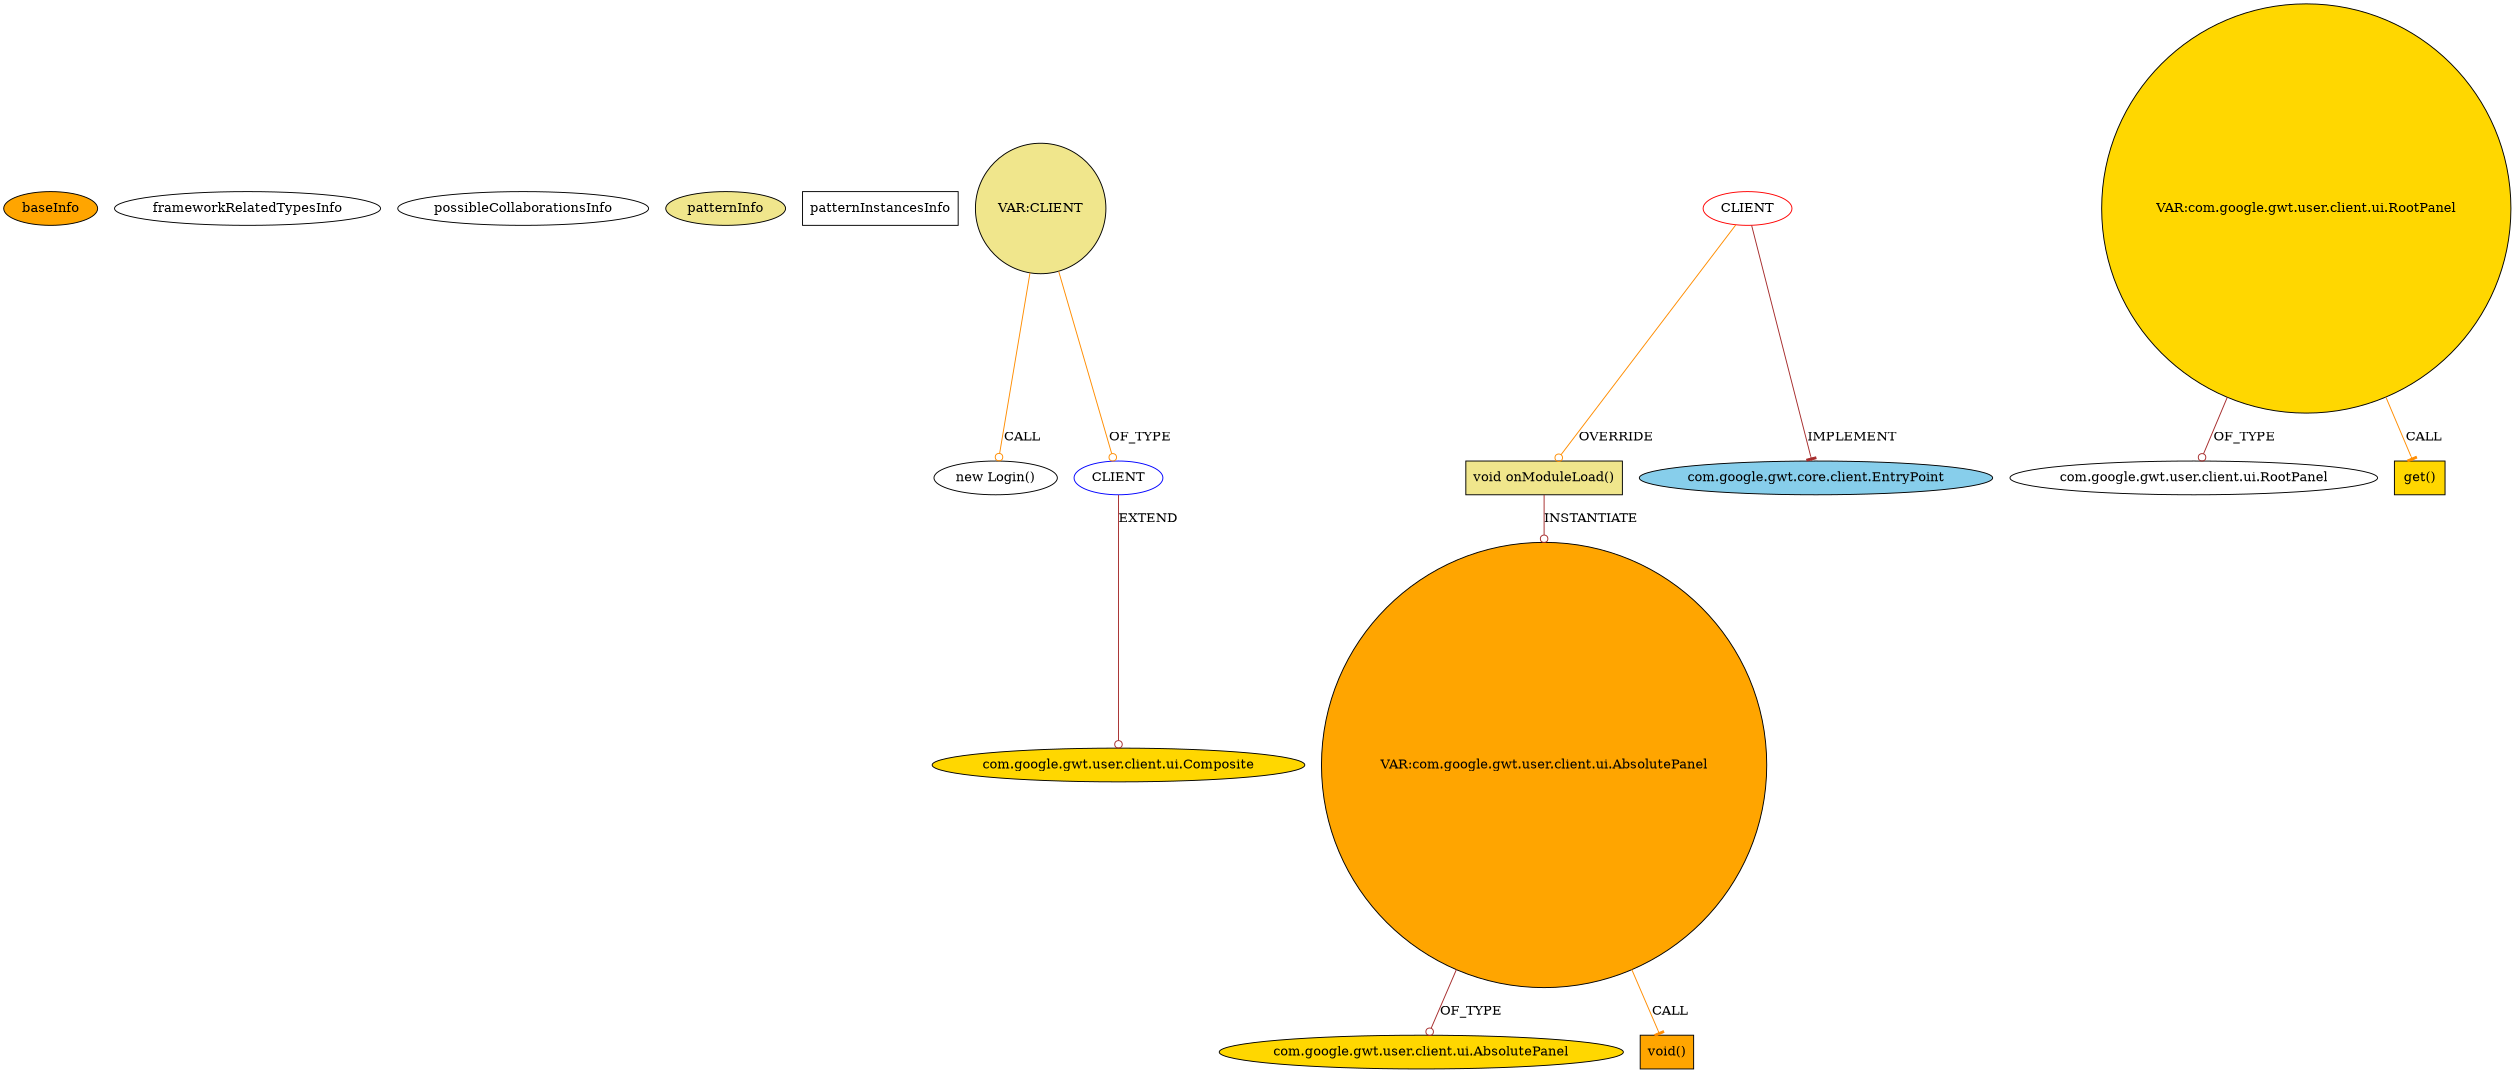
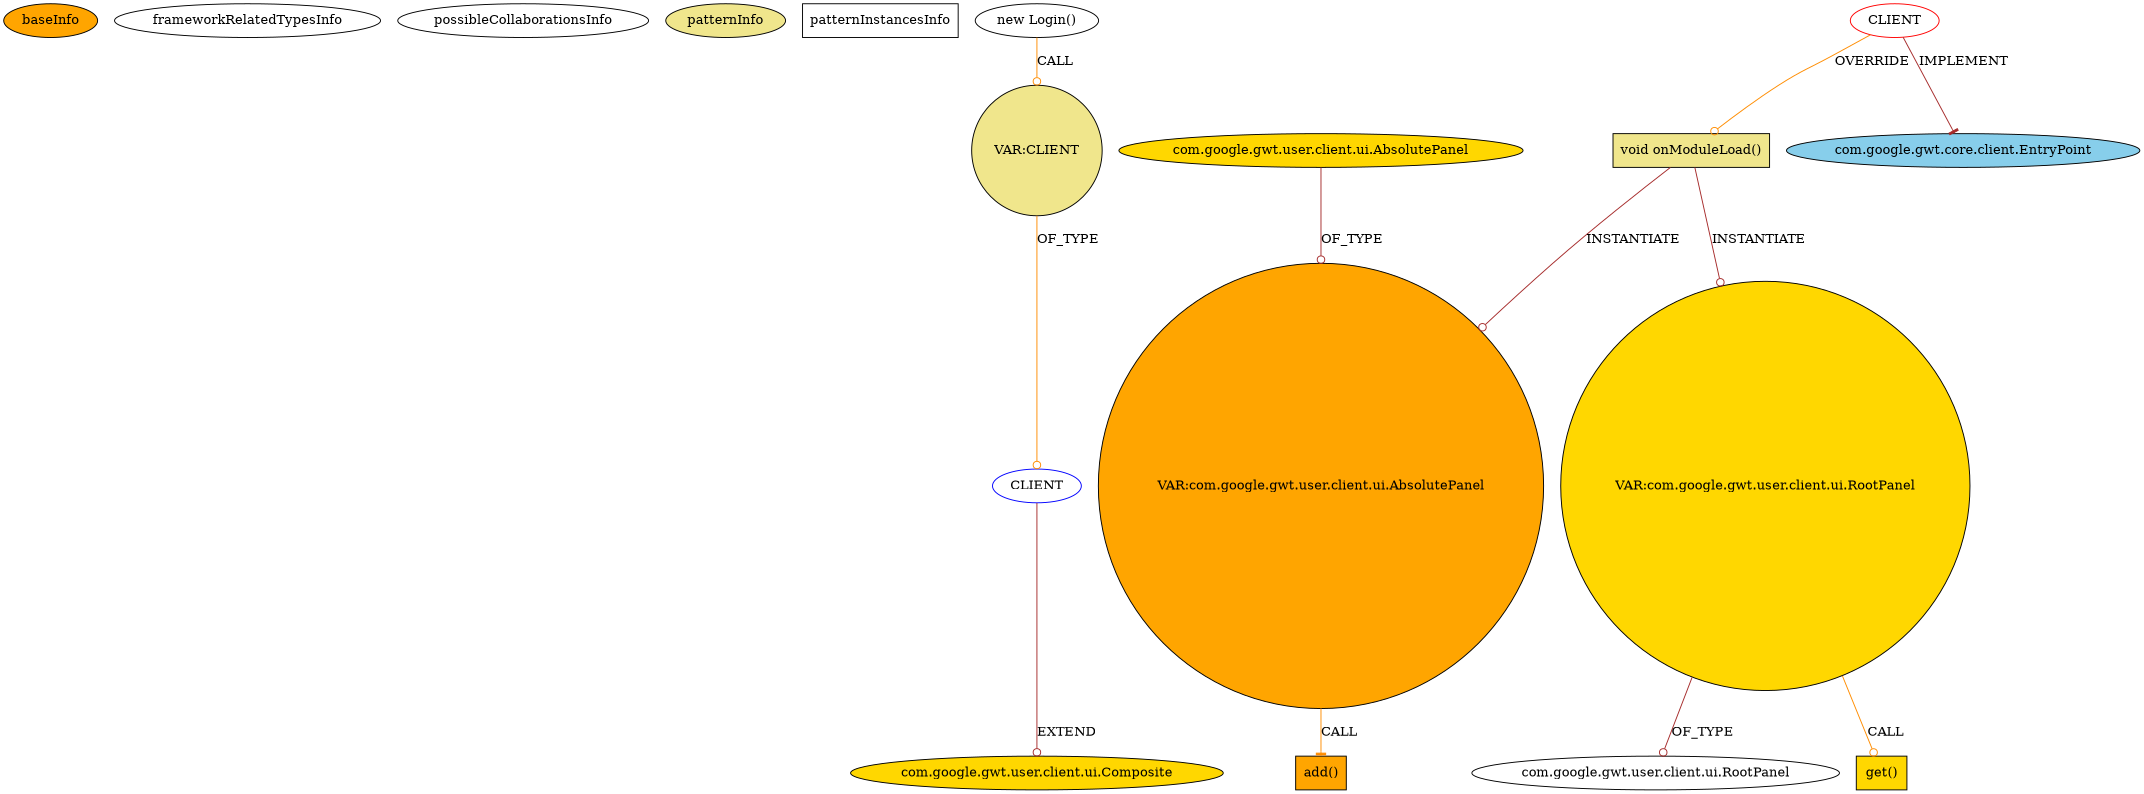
edge "void onModuleLoad()" -> "VAR:com.google.gwt.user.client.ui.RootPanel": added, label "INSTANTIATE"
edge "VAR:CLIENT" -> "new Login()": reversed
edge "VAR:com.google.gwt.user.client.ui.RootPanel" -> "get()": arrowhead tee -> odot
edge "VAR:com.google.gwt.user.client.ui.AbsolutePanel" -> "com.google.gwt.user.client.ui.AbsolutePanel": reversed
node "void()": label "void()" -> "add()"
